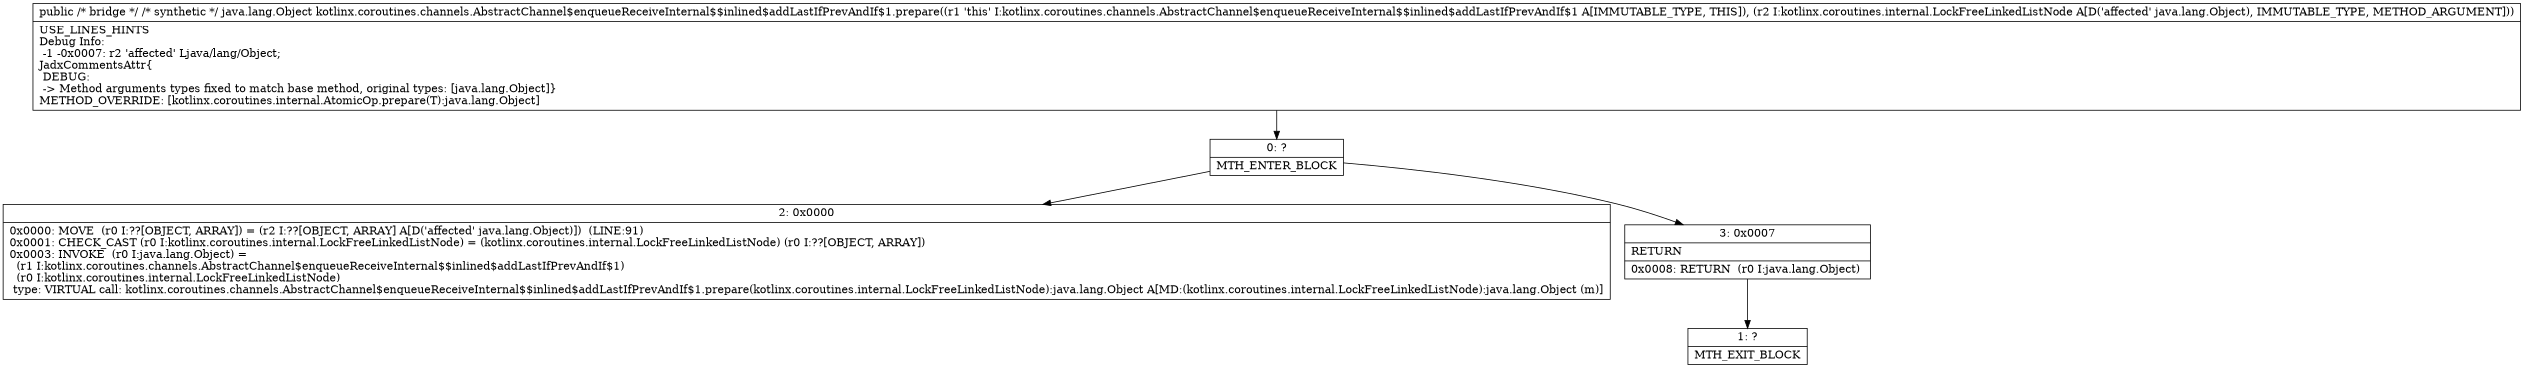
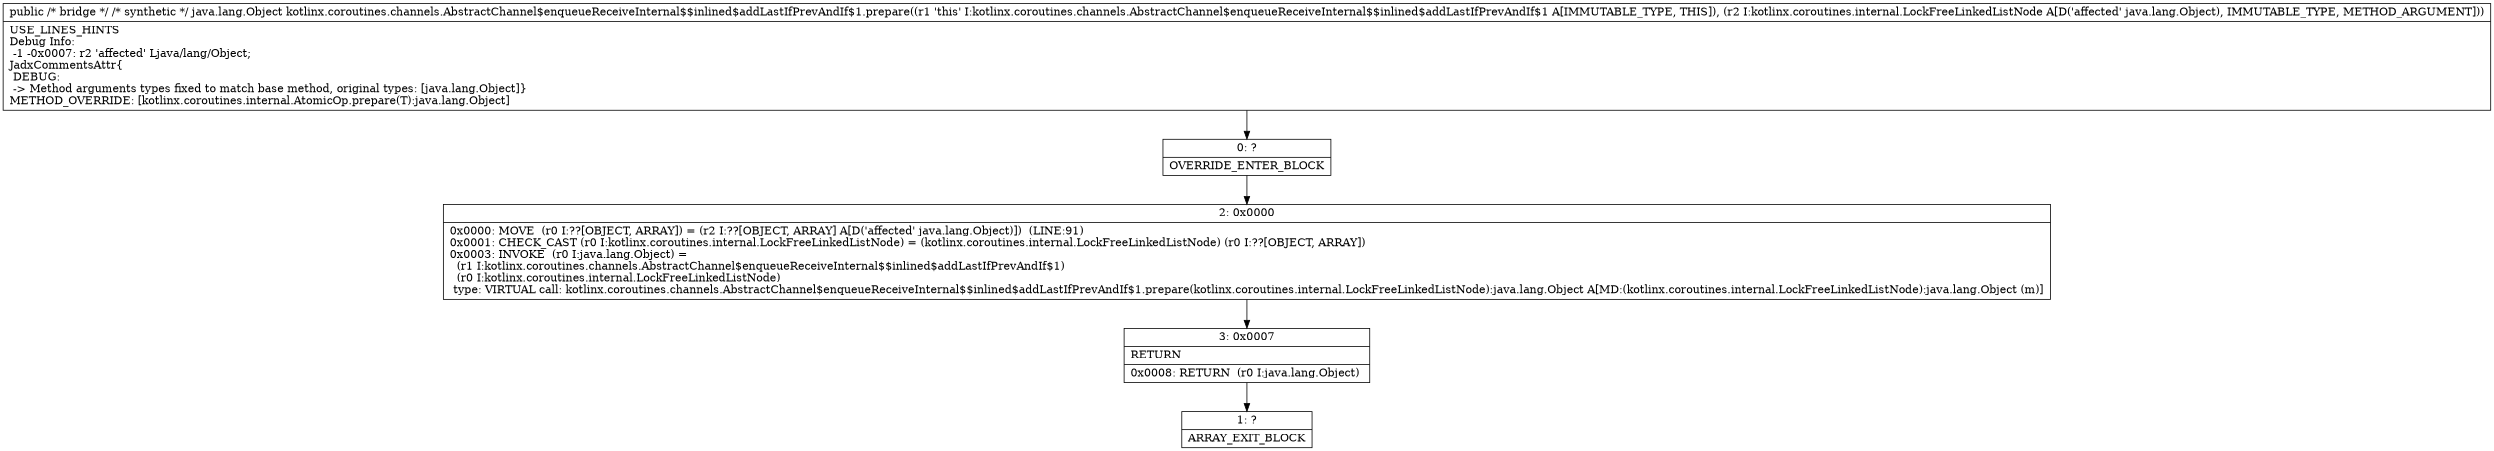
node "0: ?": text "MTH_ENTER_BLOCK" -> "OVERRIDE_ENTER_BLOCK"
edge "0: ?" -> "3: 0x0007": now "2: 0x0000" -> "3: 0x0007"
node "1: ?": text "MTH_EXIT_BLOCK" -> "ARRAY_EXIT_BLOCK"
